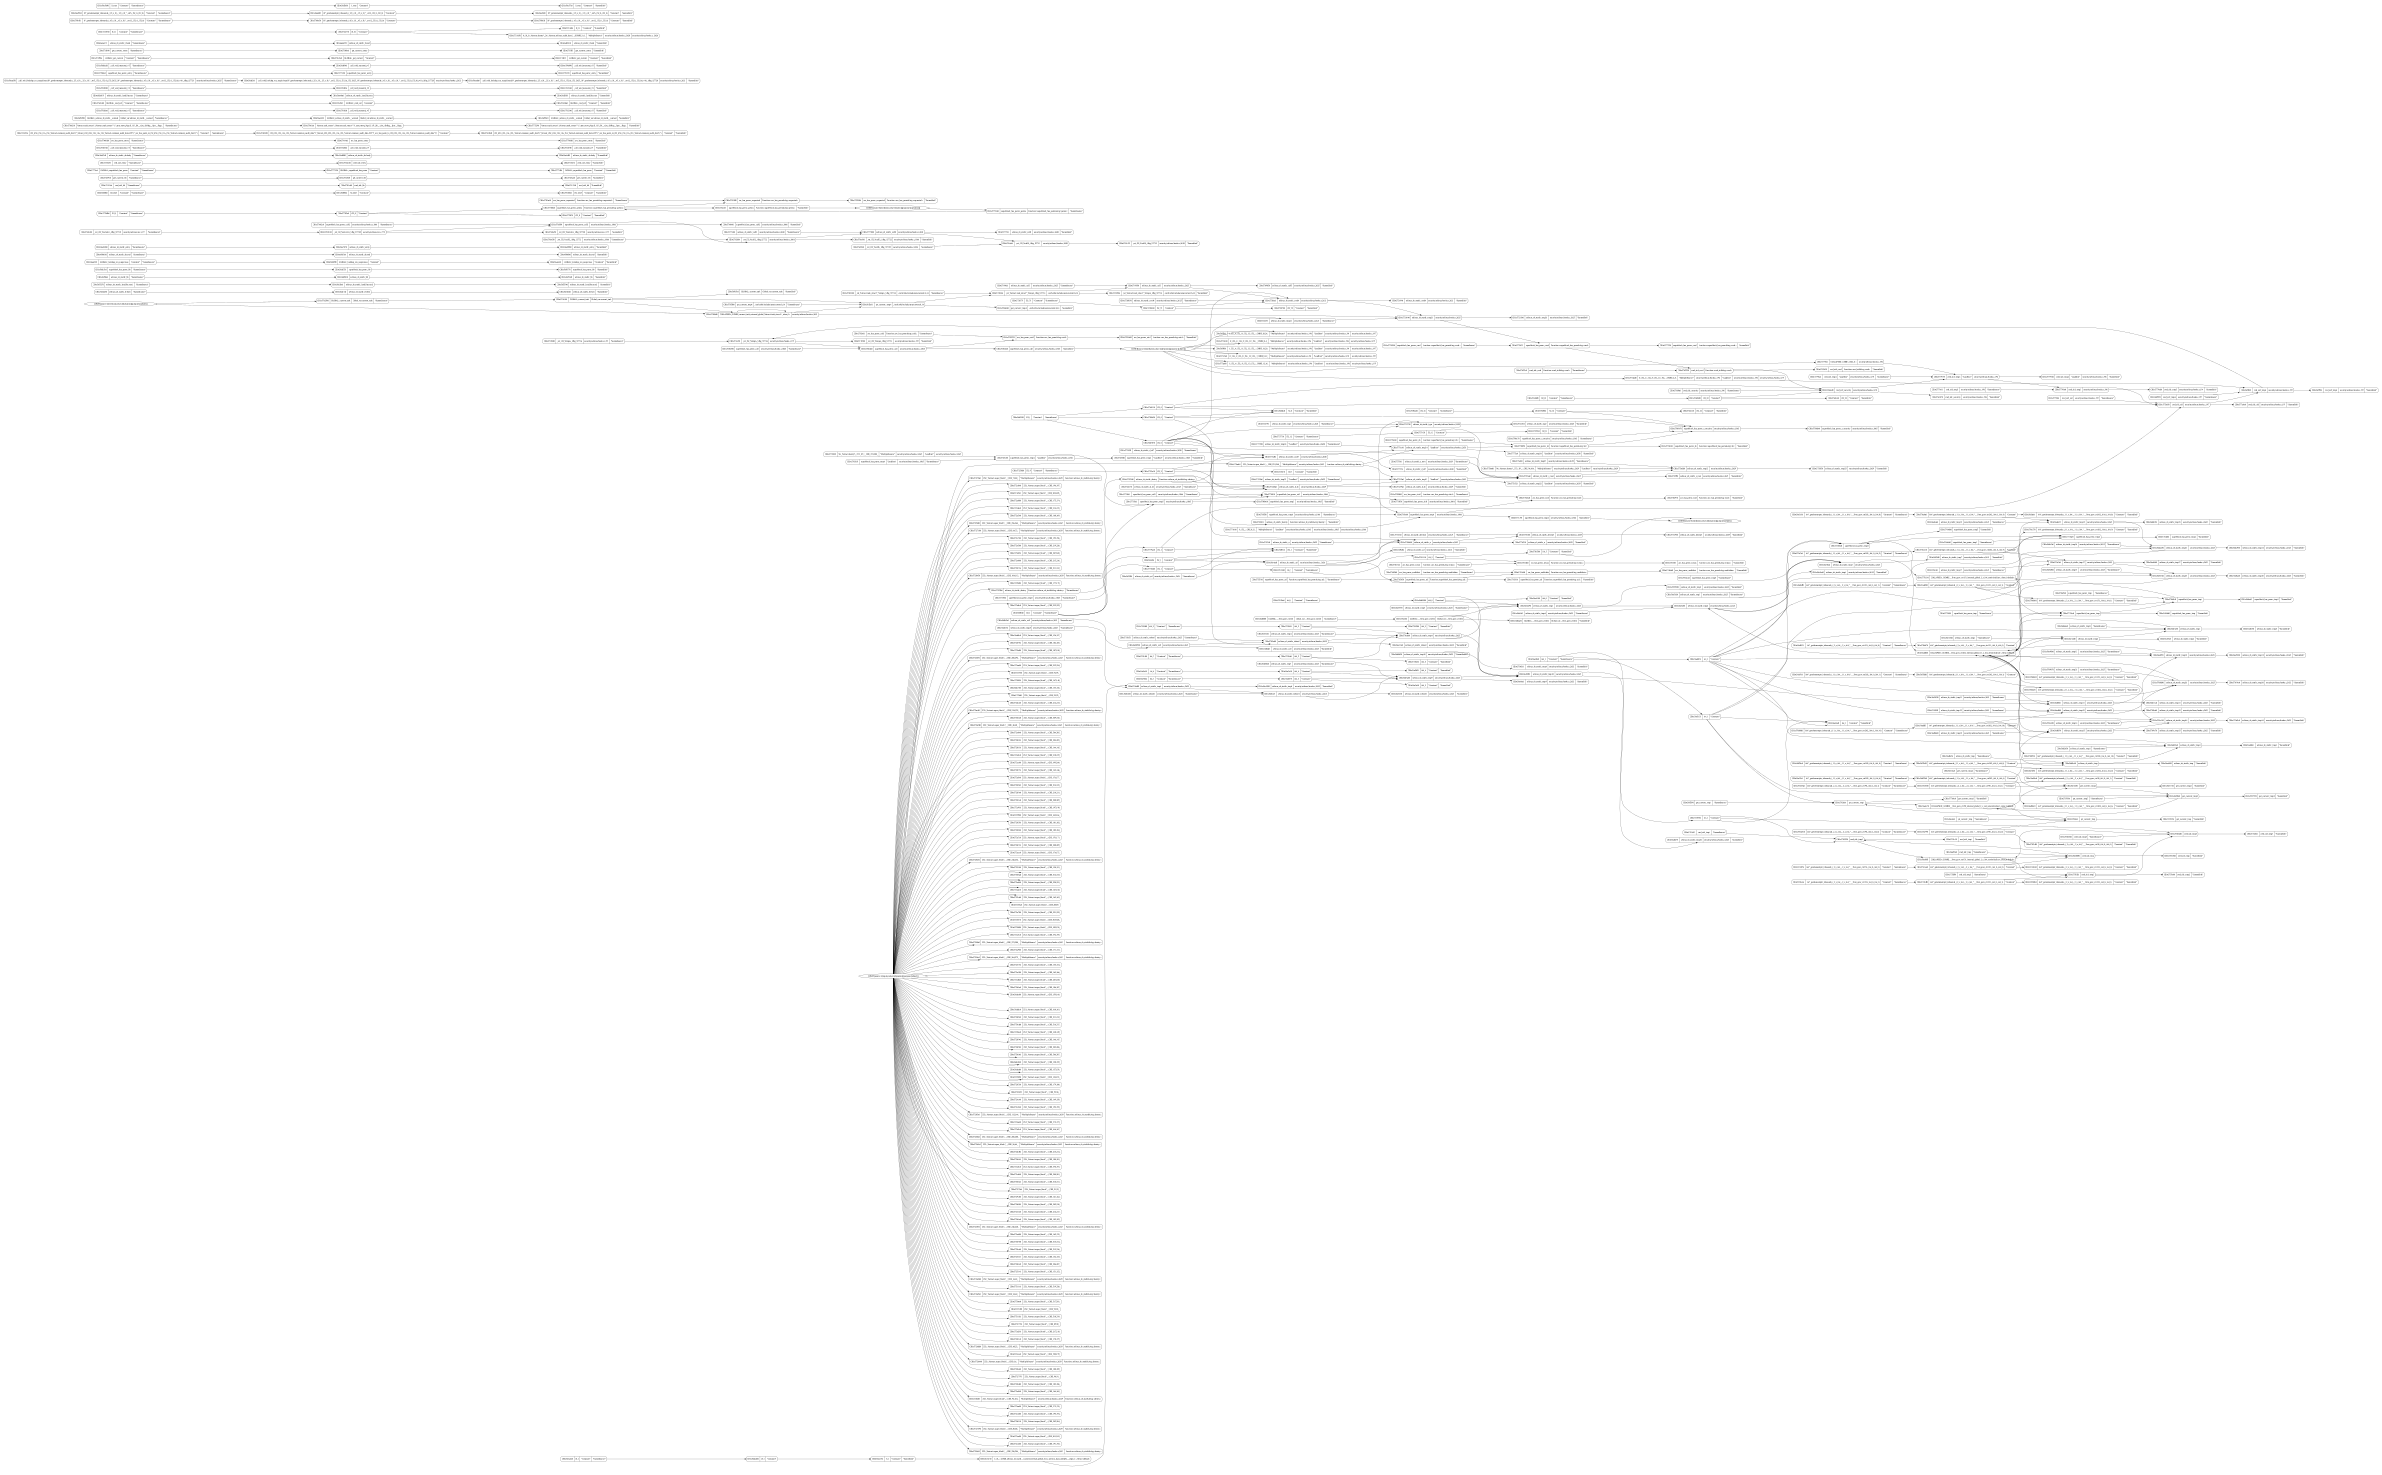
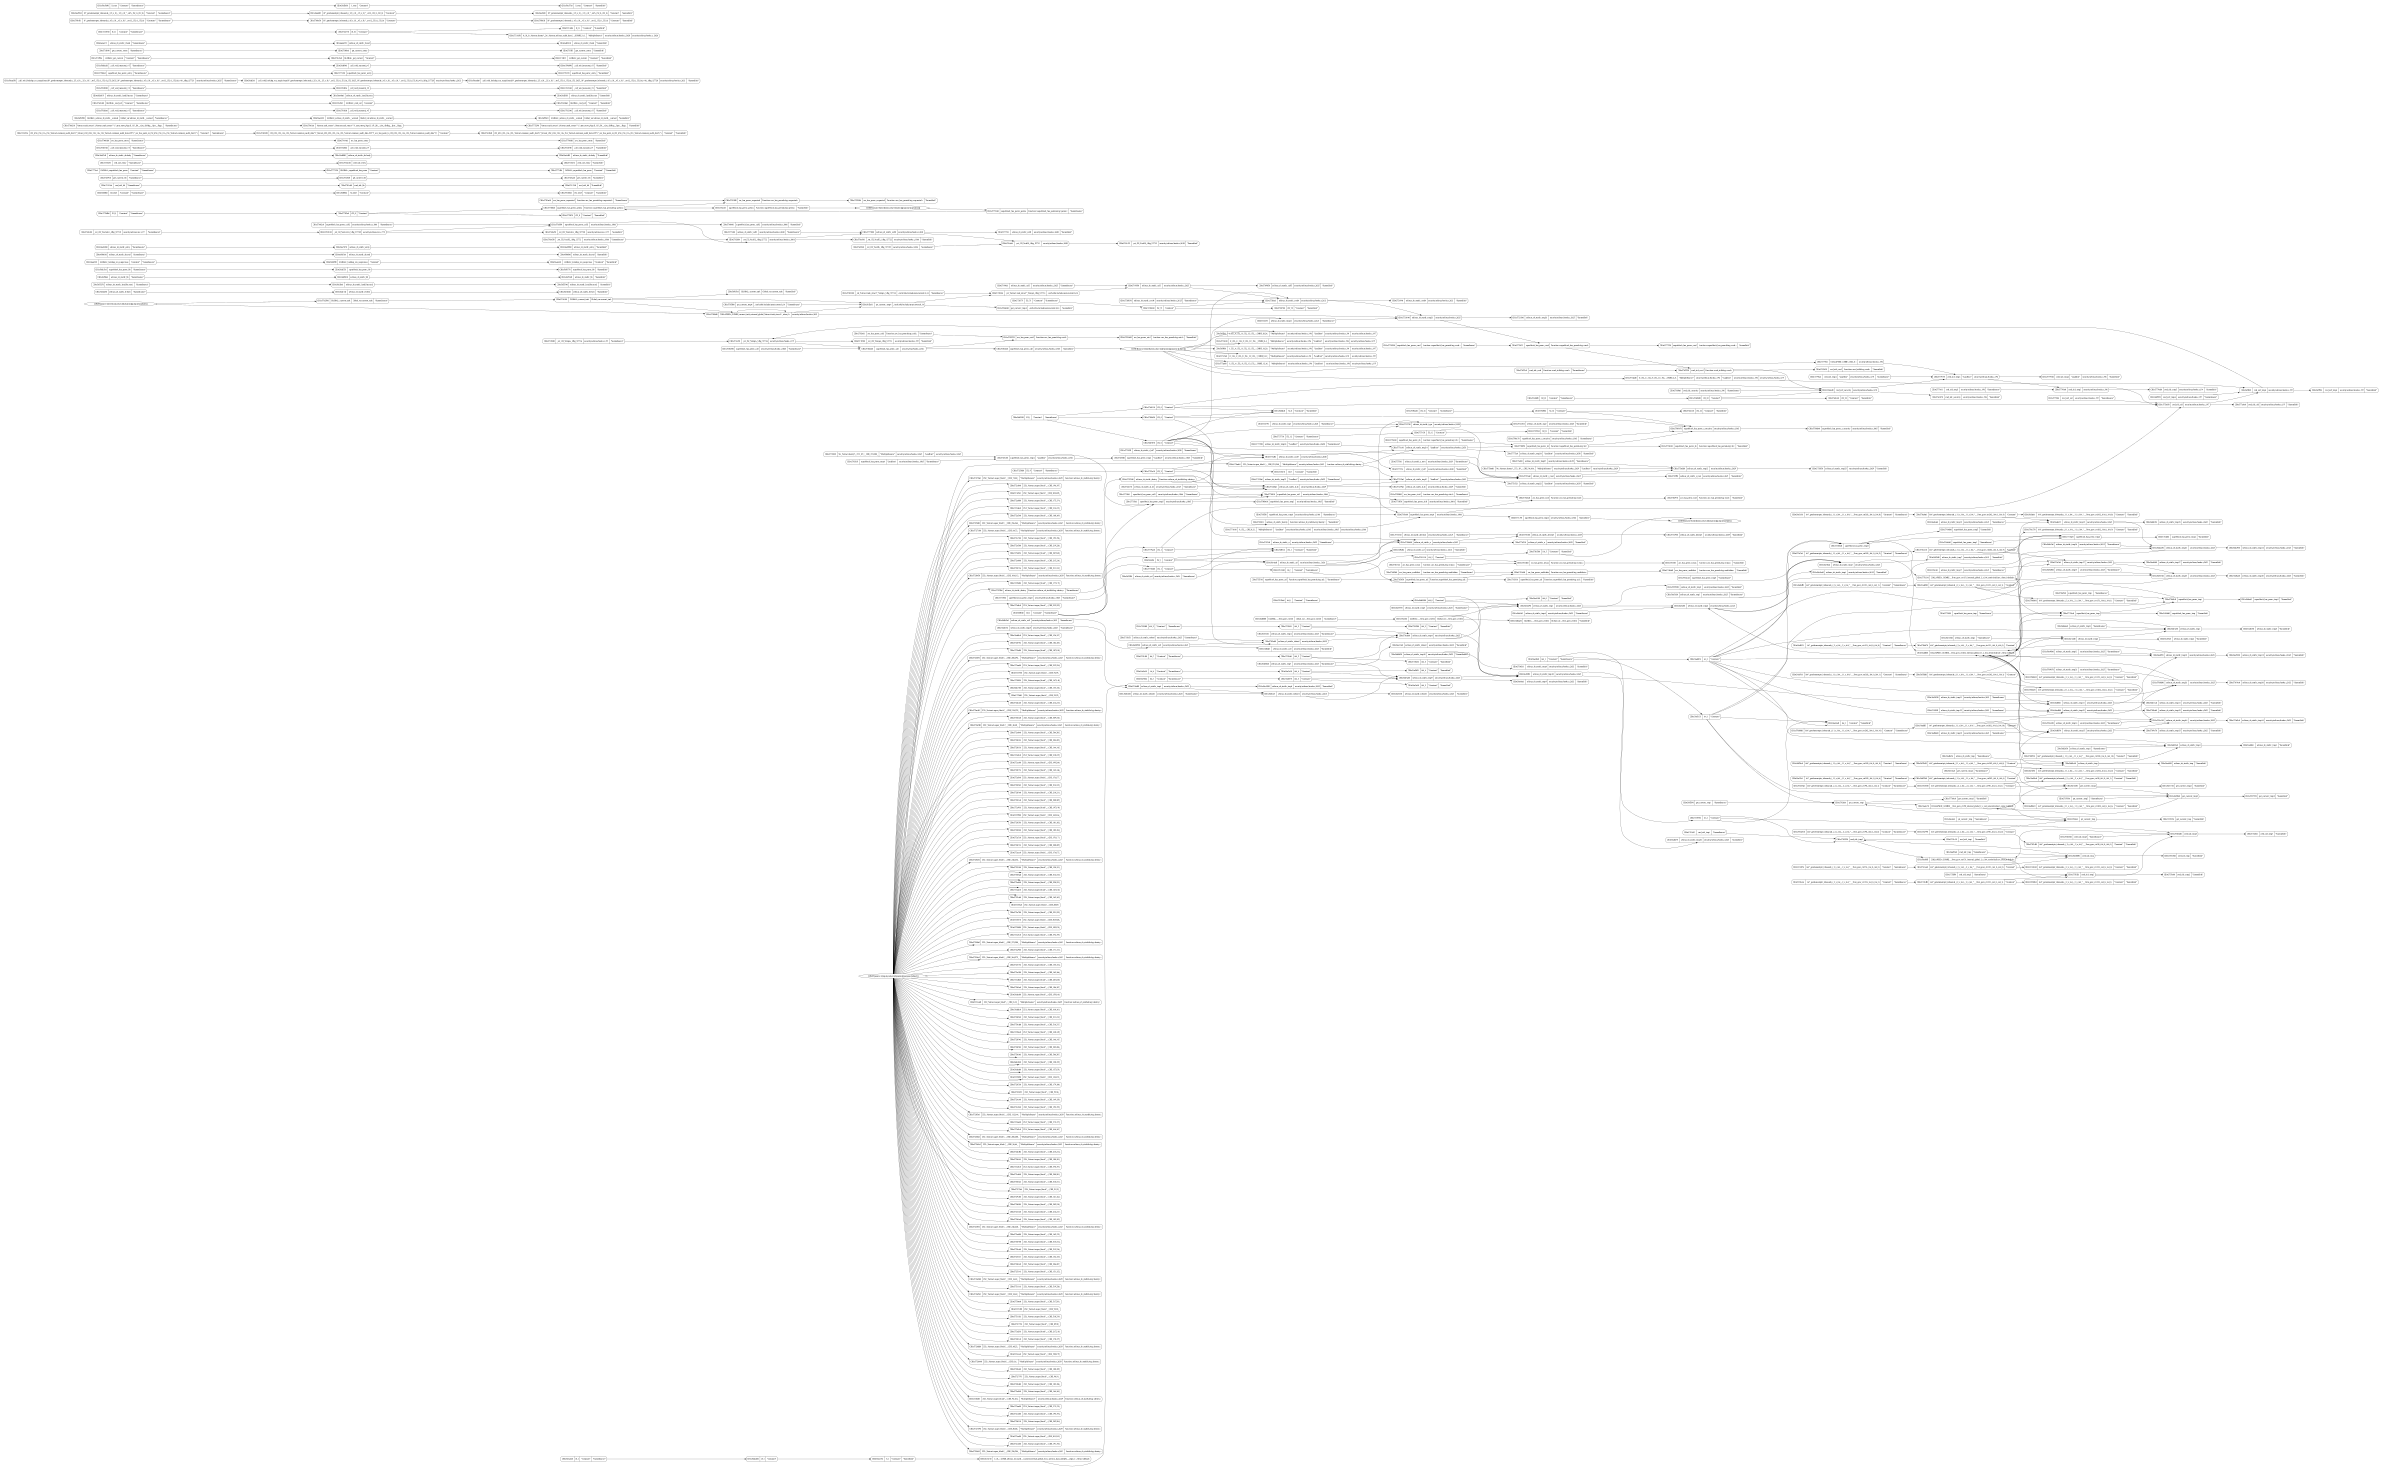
node "CE0x57203b0": removed
node "CE0x5786460": text "security/selinux/hooks.c,1863" -> "security/true/hooks.c,1863"
edge "CE0x5705ed0" -> "CE0x56e1160": now "CE0x56d3b40" -> "CE0x56e1160"
node "CE0x57264d0": added
